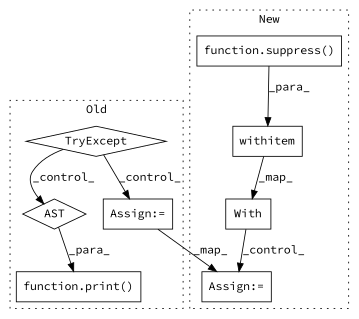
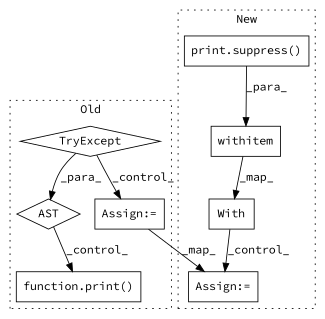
node "function.suppress()": label "function.suppress()" -> "print.suppress()"
edge "TryExcept" -> "AST": label "_control_" -> "_para_"
edge "AST" -> "function.print()": label "_para_" -> "_control_"
